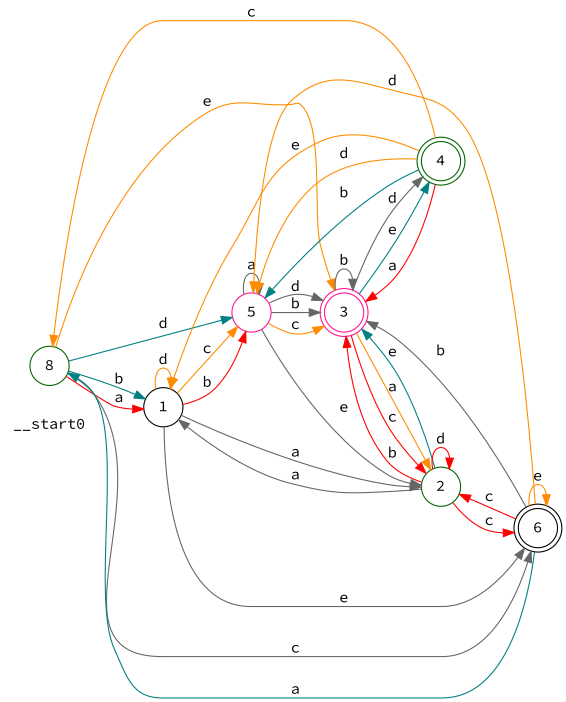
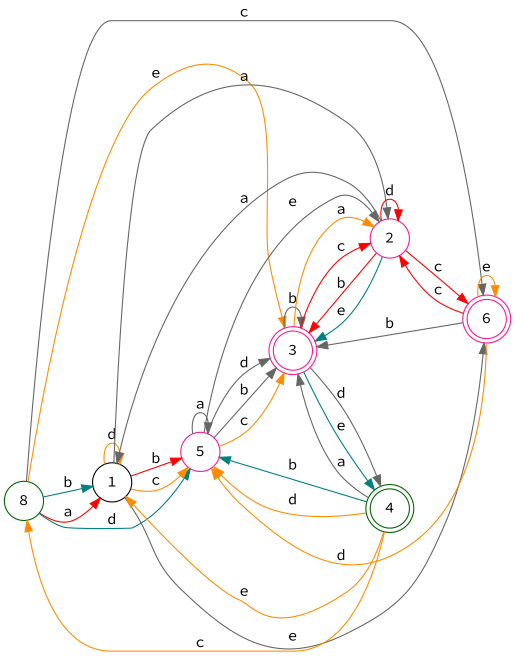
edge "4" -> "3": color red -> gray40
node "__start0": removed
node "2": color darkgreen -> deeppink
node "6": color black -> deeppink
edge "6" -> "8": removed, label "a"
